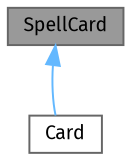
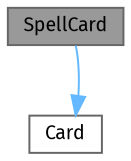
edge "Card" -> "SpellCard": reversed
